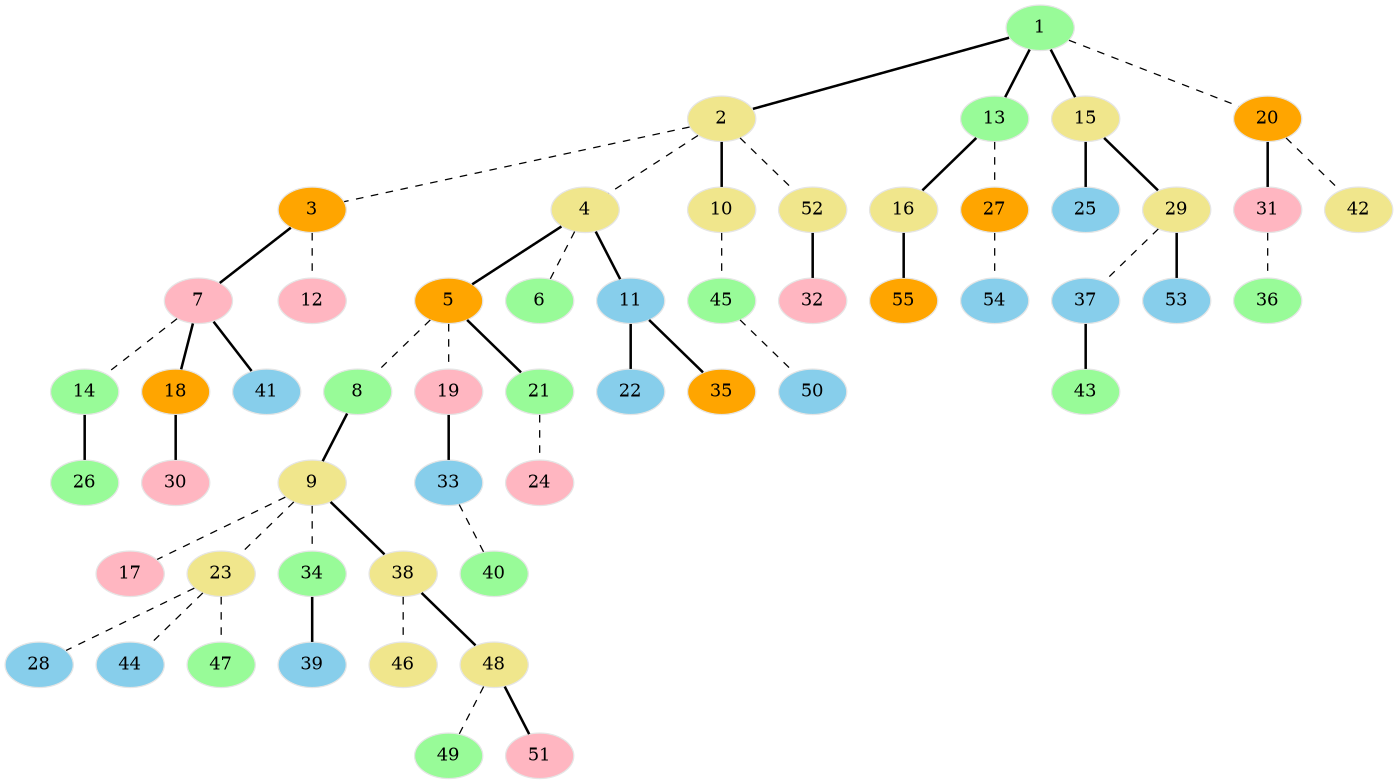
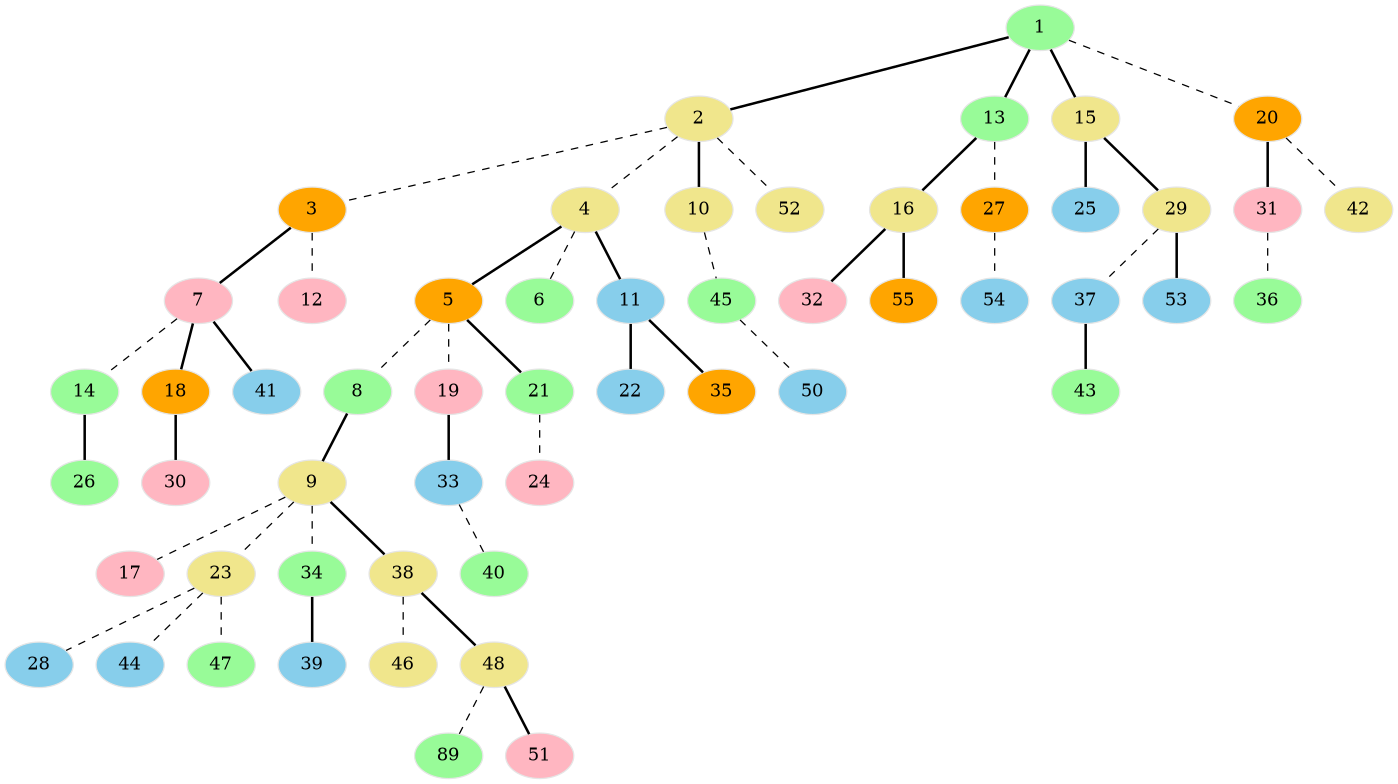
edge "52" -- "32": now "16" -- "32"
node "49": label "49" -> "89"
